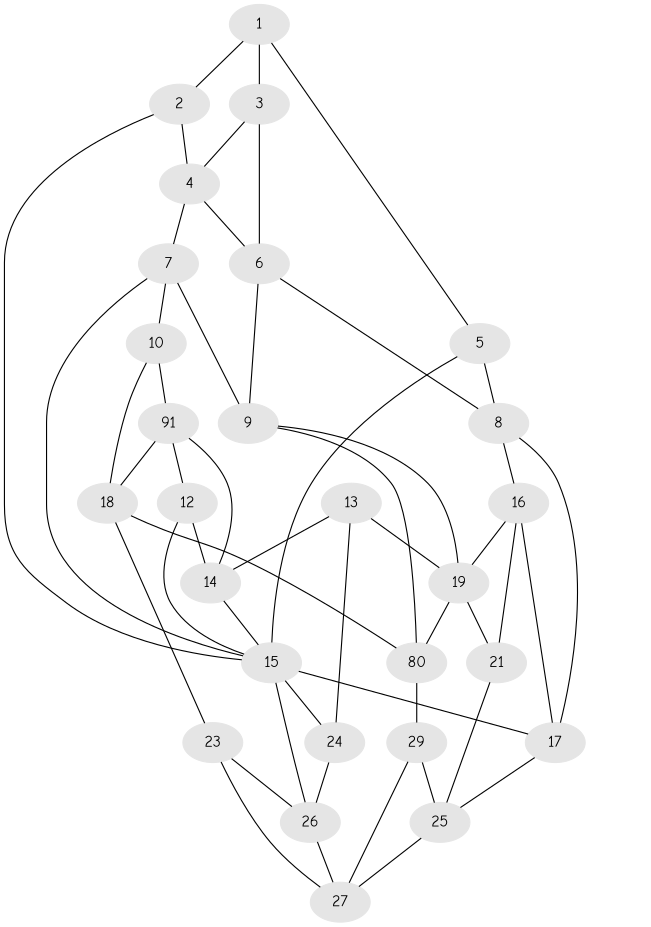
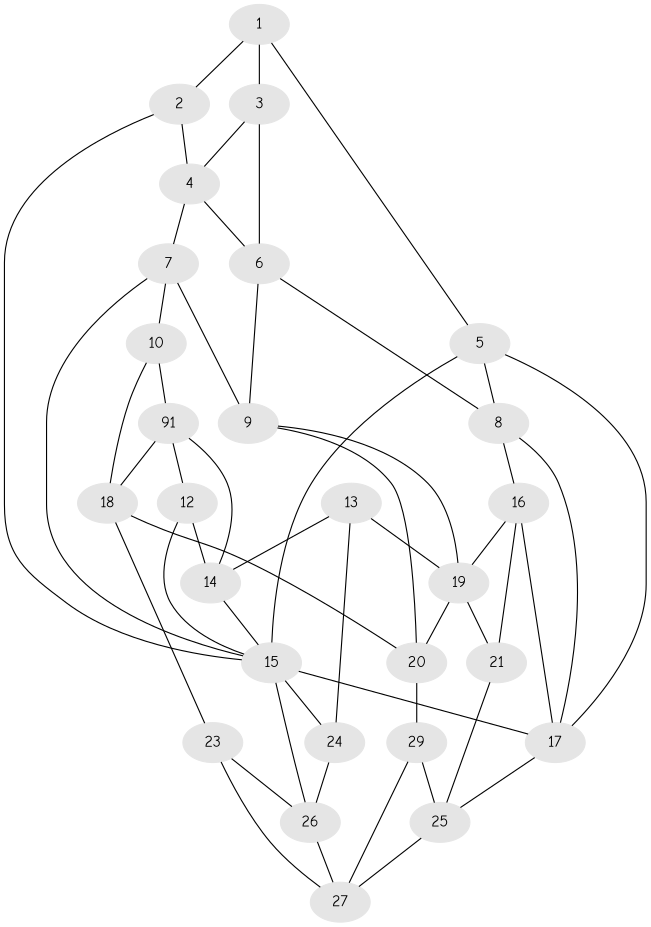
edge "5" -- "17": added
node "80": label "80" -> "20"
